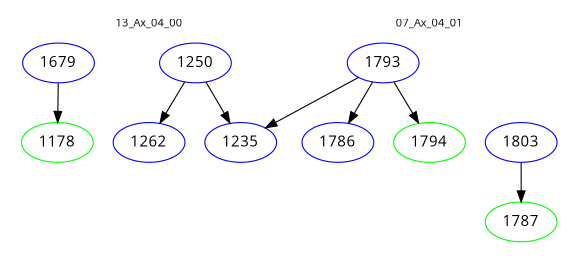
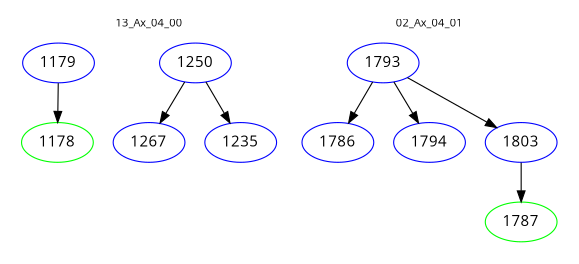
cluster "07_Ax_04_01": label "07_Ax_04_01" -> "02_Ax_04_01"
node "1679": label "1679" -> "1179"
edge "1793" -> "1235": now "1793" -> "1803"
node "1262": label "1262" -> "1267"
node "1794": color green -> blue
